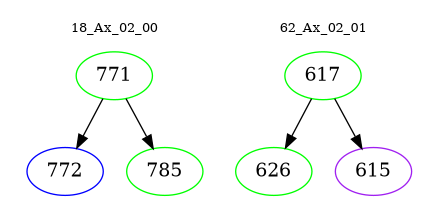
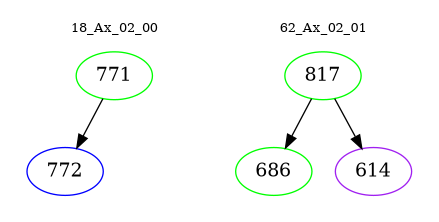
node "617": label "617" -> "817"
node "785": removed
node "626": label "626" -> "686"
node "615": label "615" -> "614"
